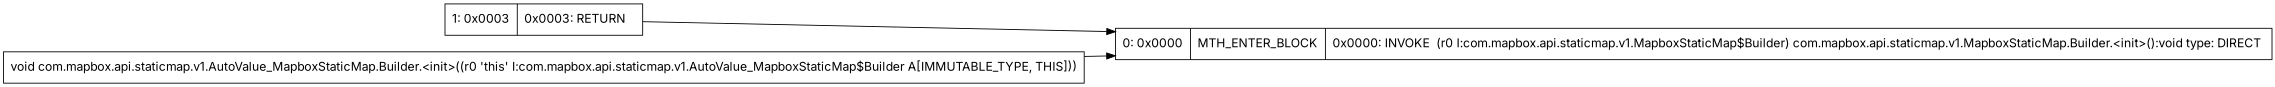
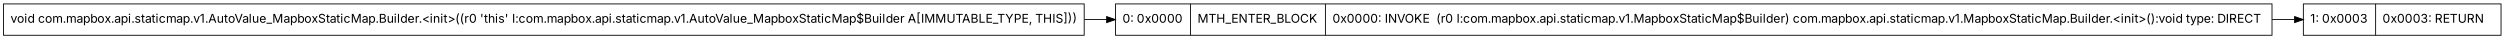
edge "1: 0x0003" -> "0: 0x0000": reversed
